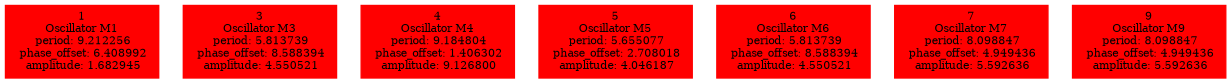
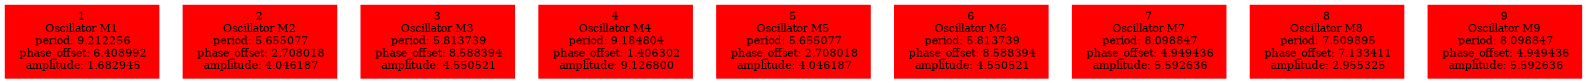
node "2": added
node "8": added
